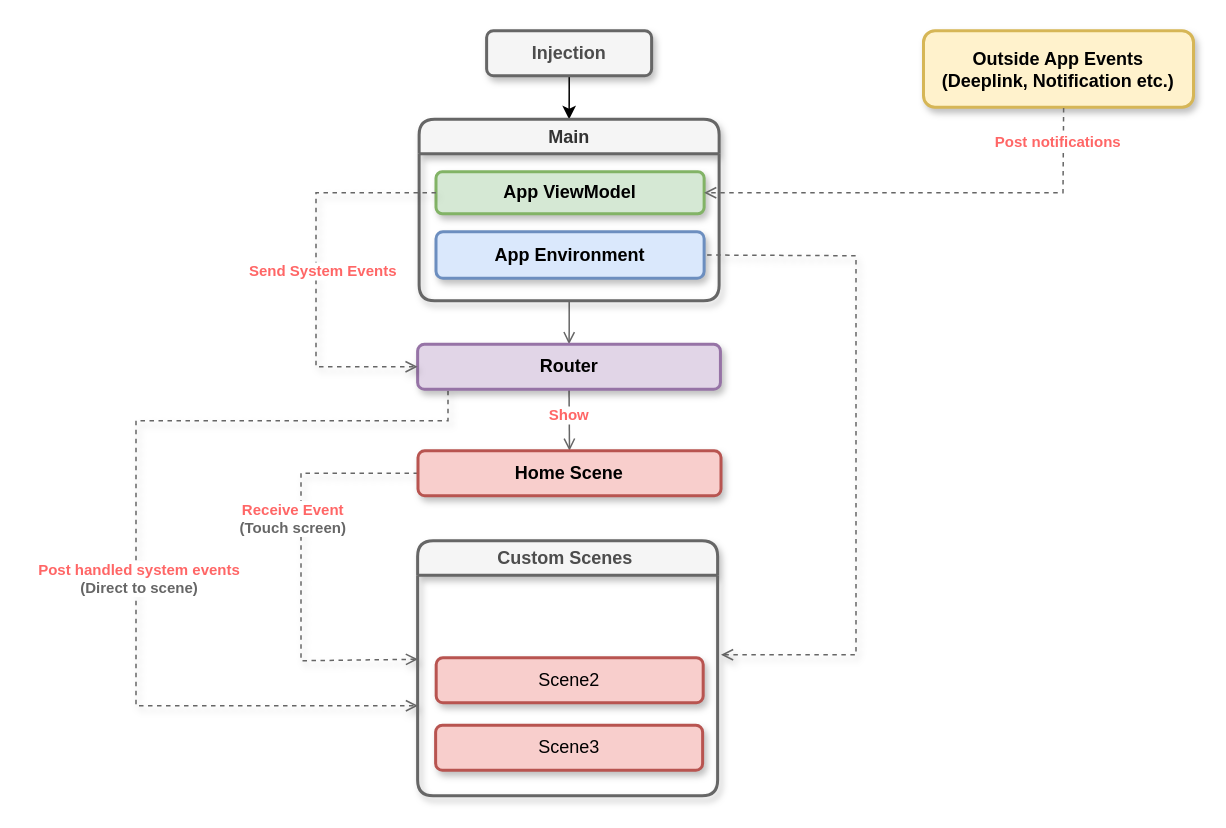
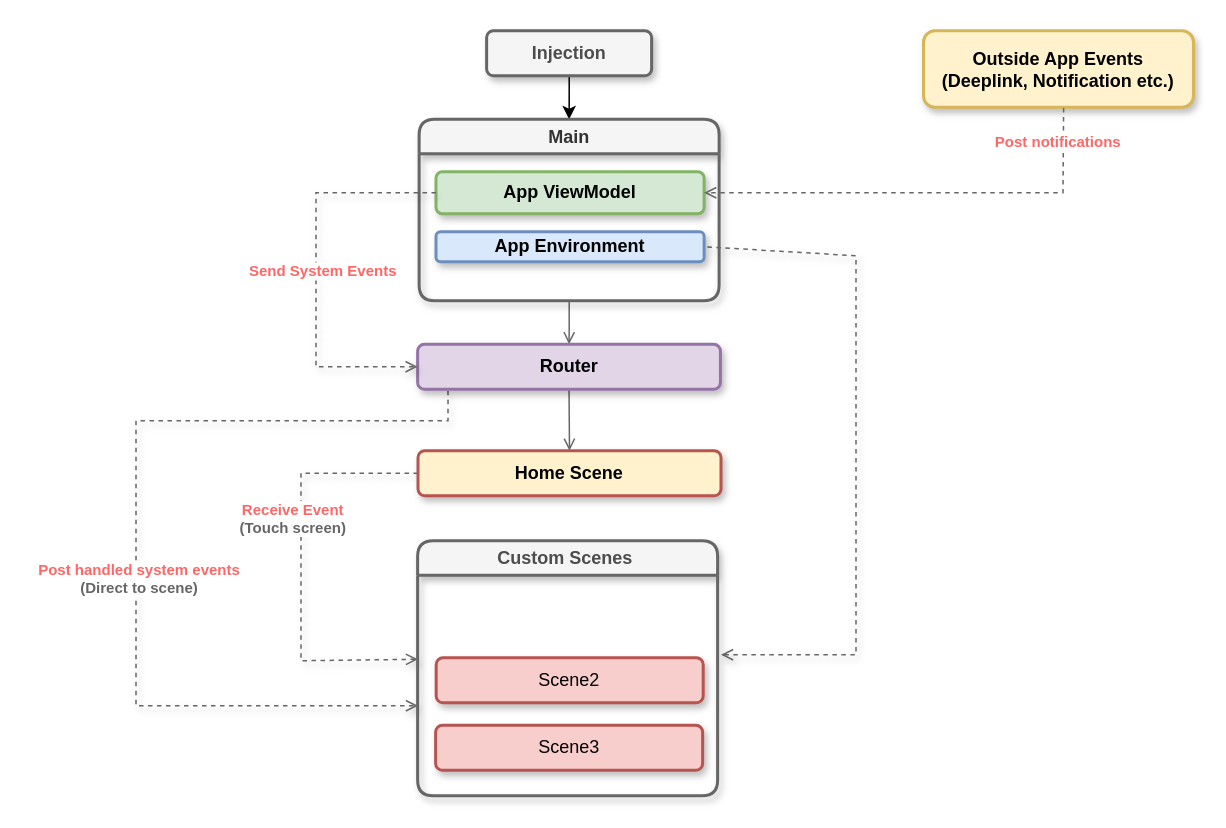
node "App Environment": size 268x47 -> 268x30
node "Show": removed
node "Home Scene": fillcolor #f8cecc -> #fff2cc
